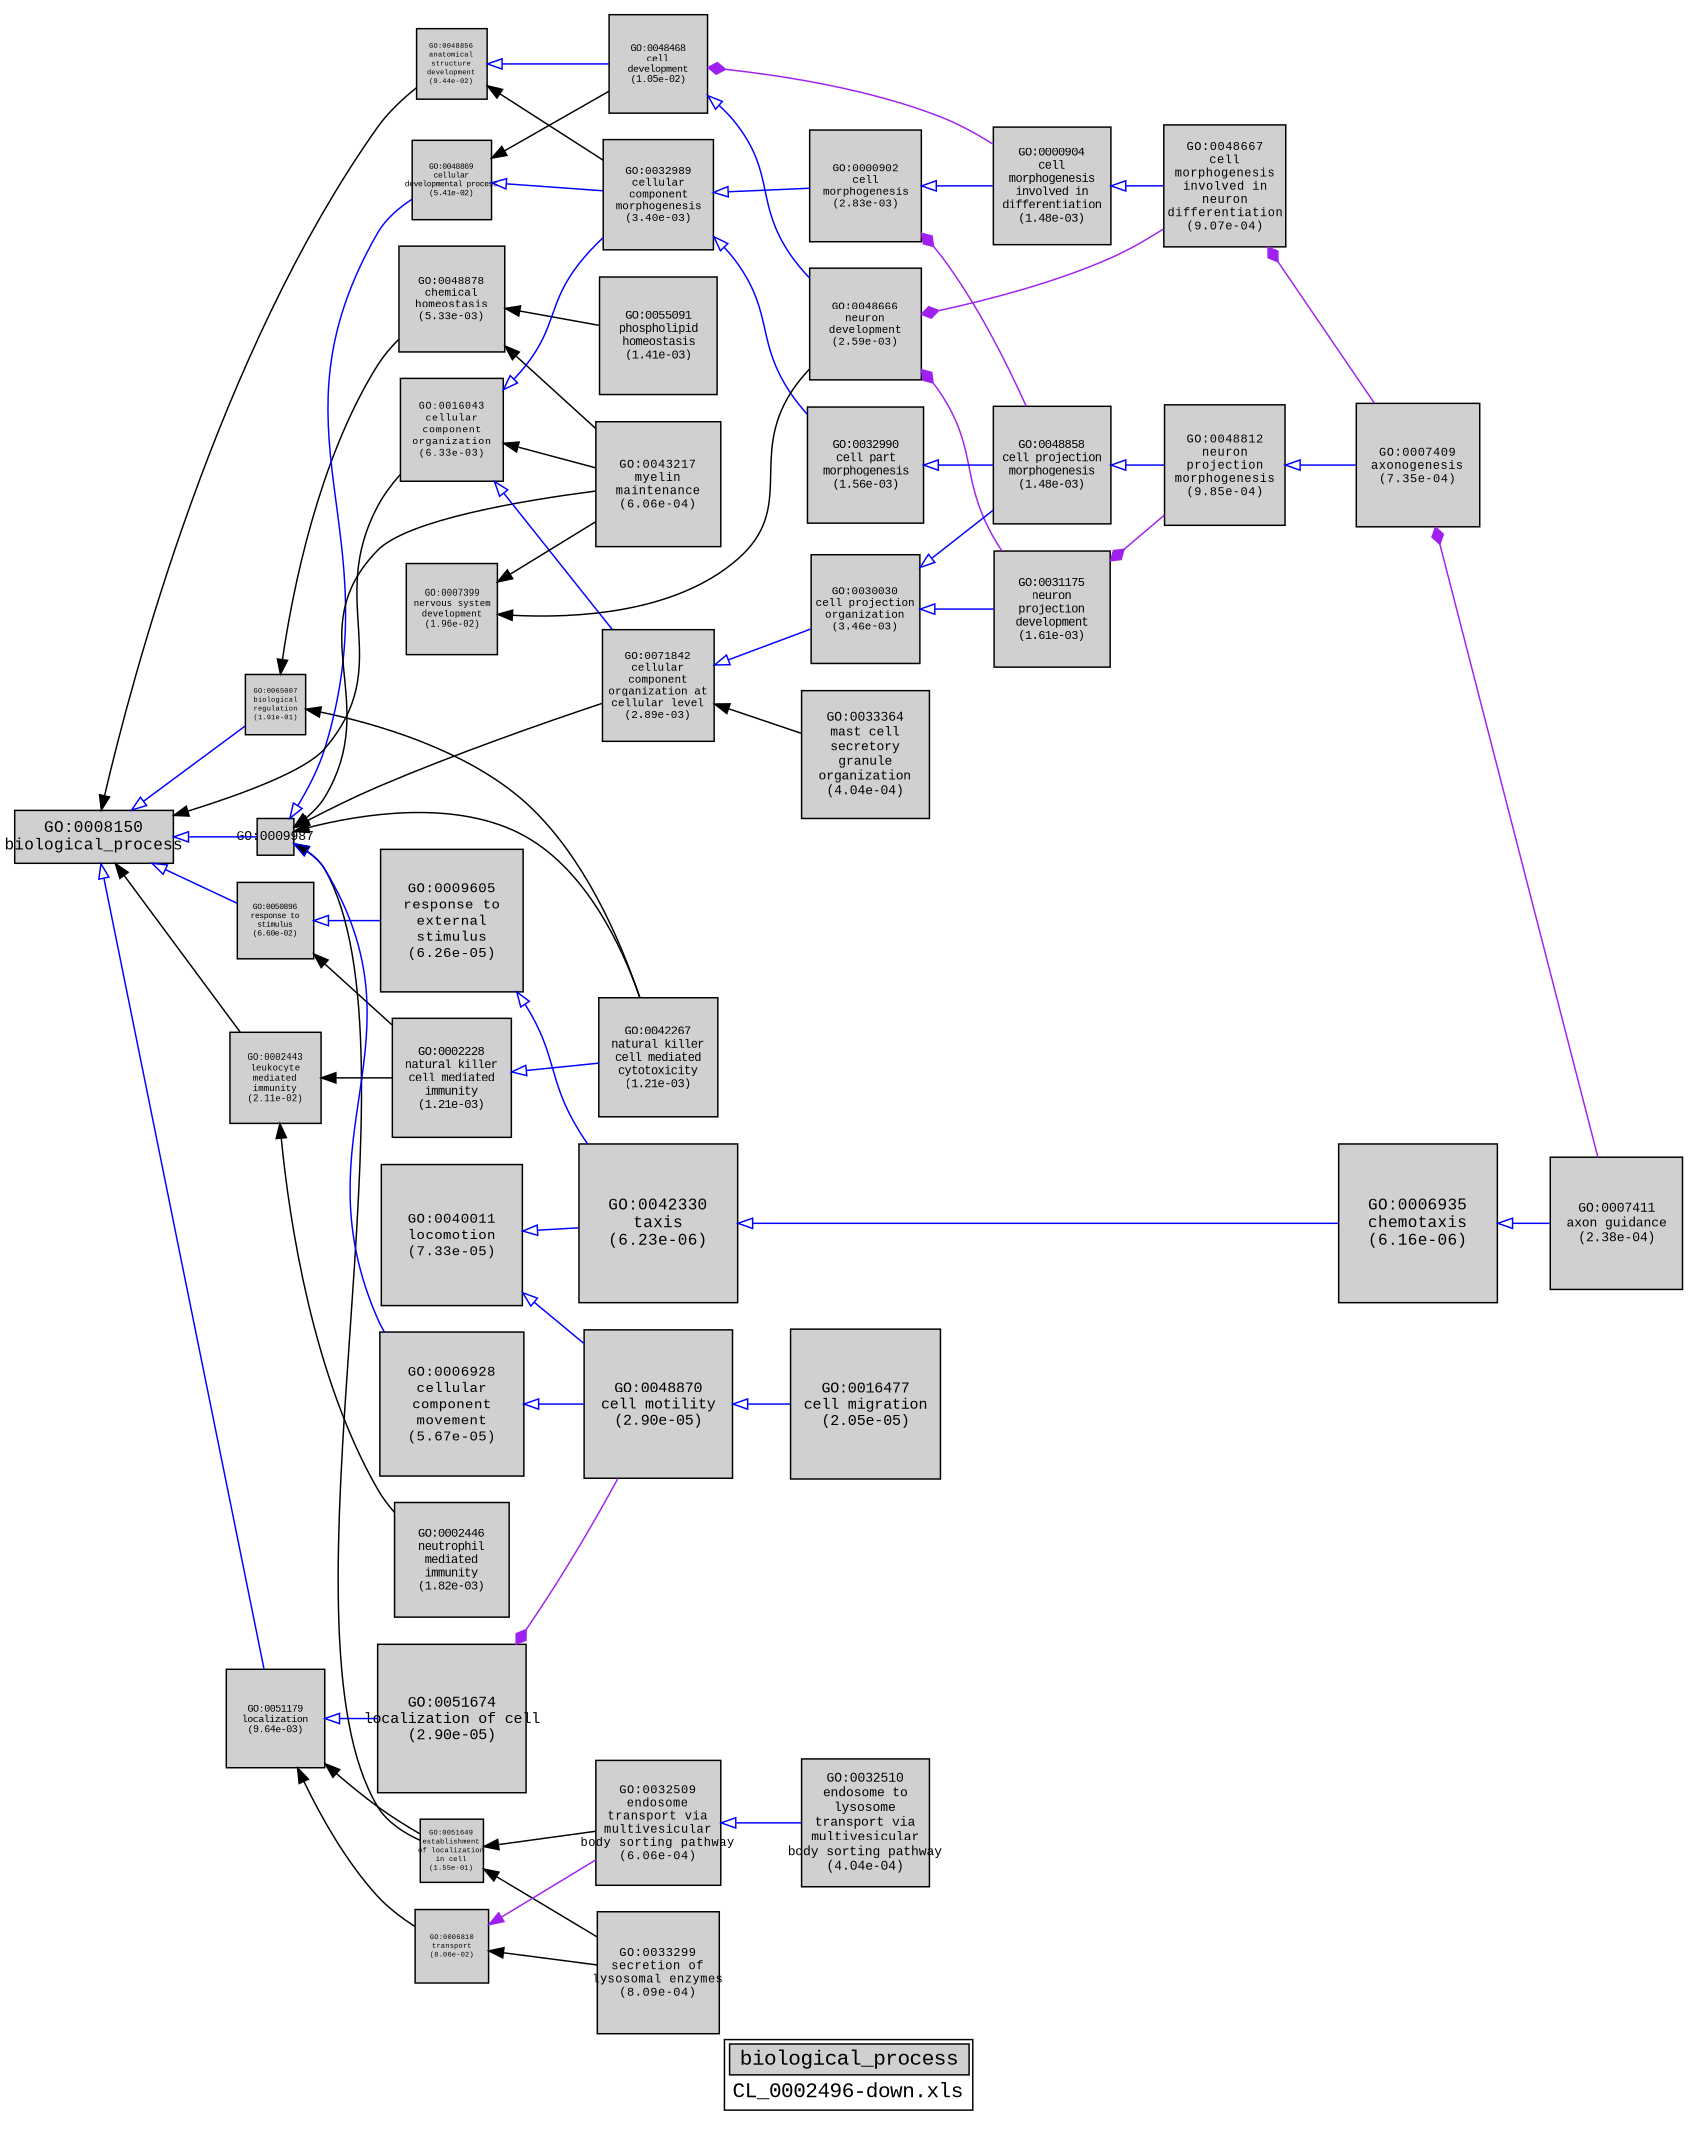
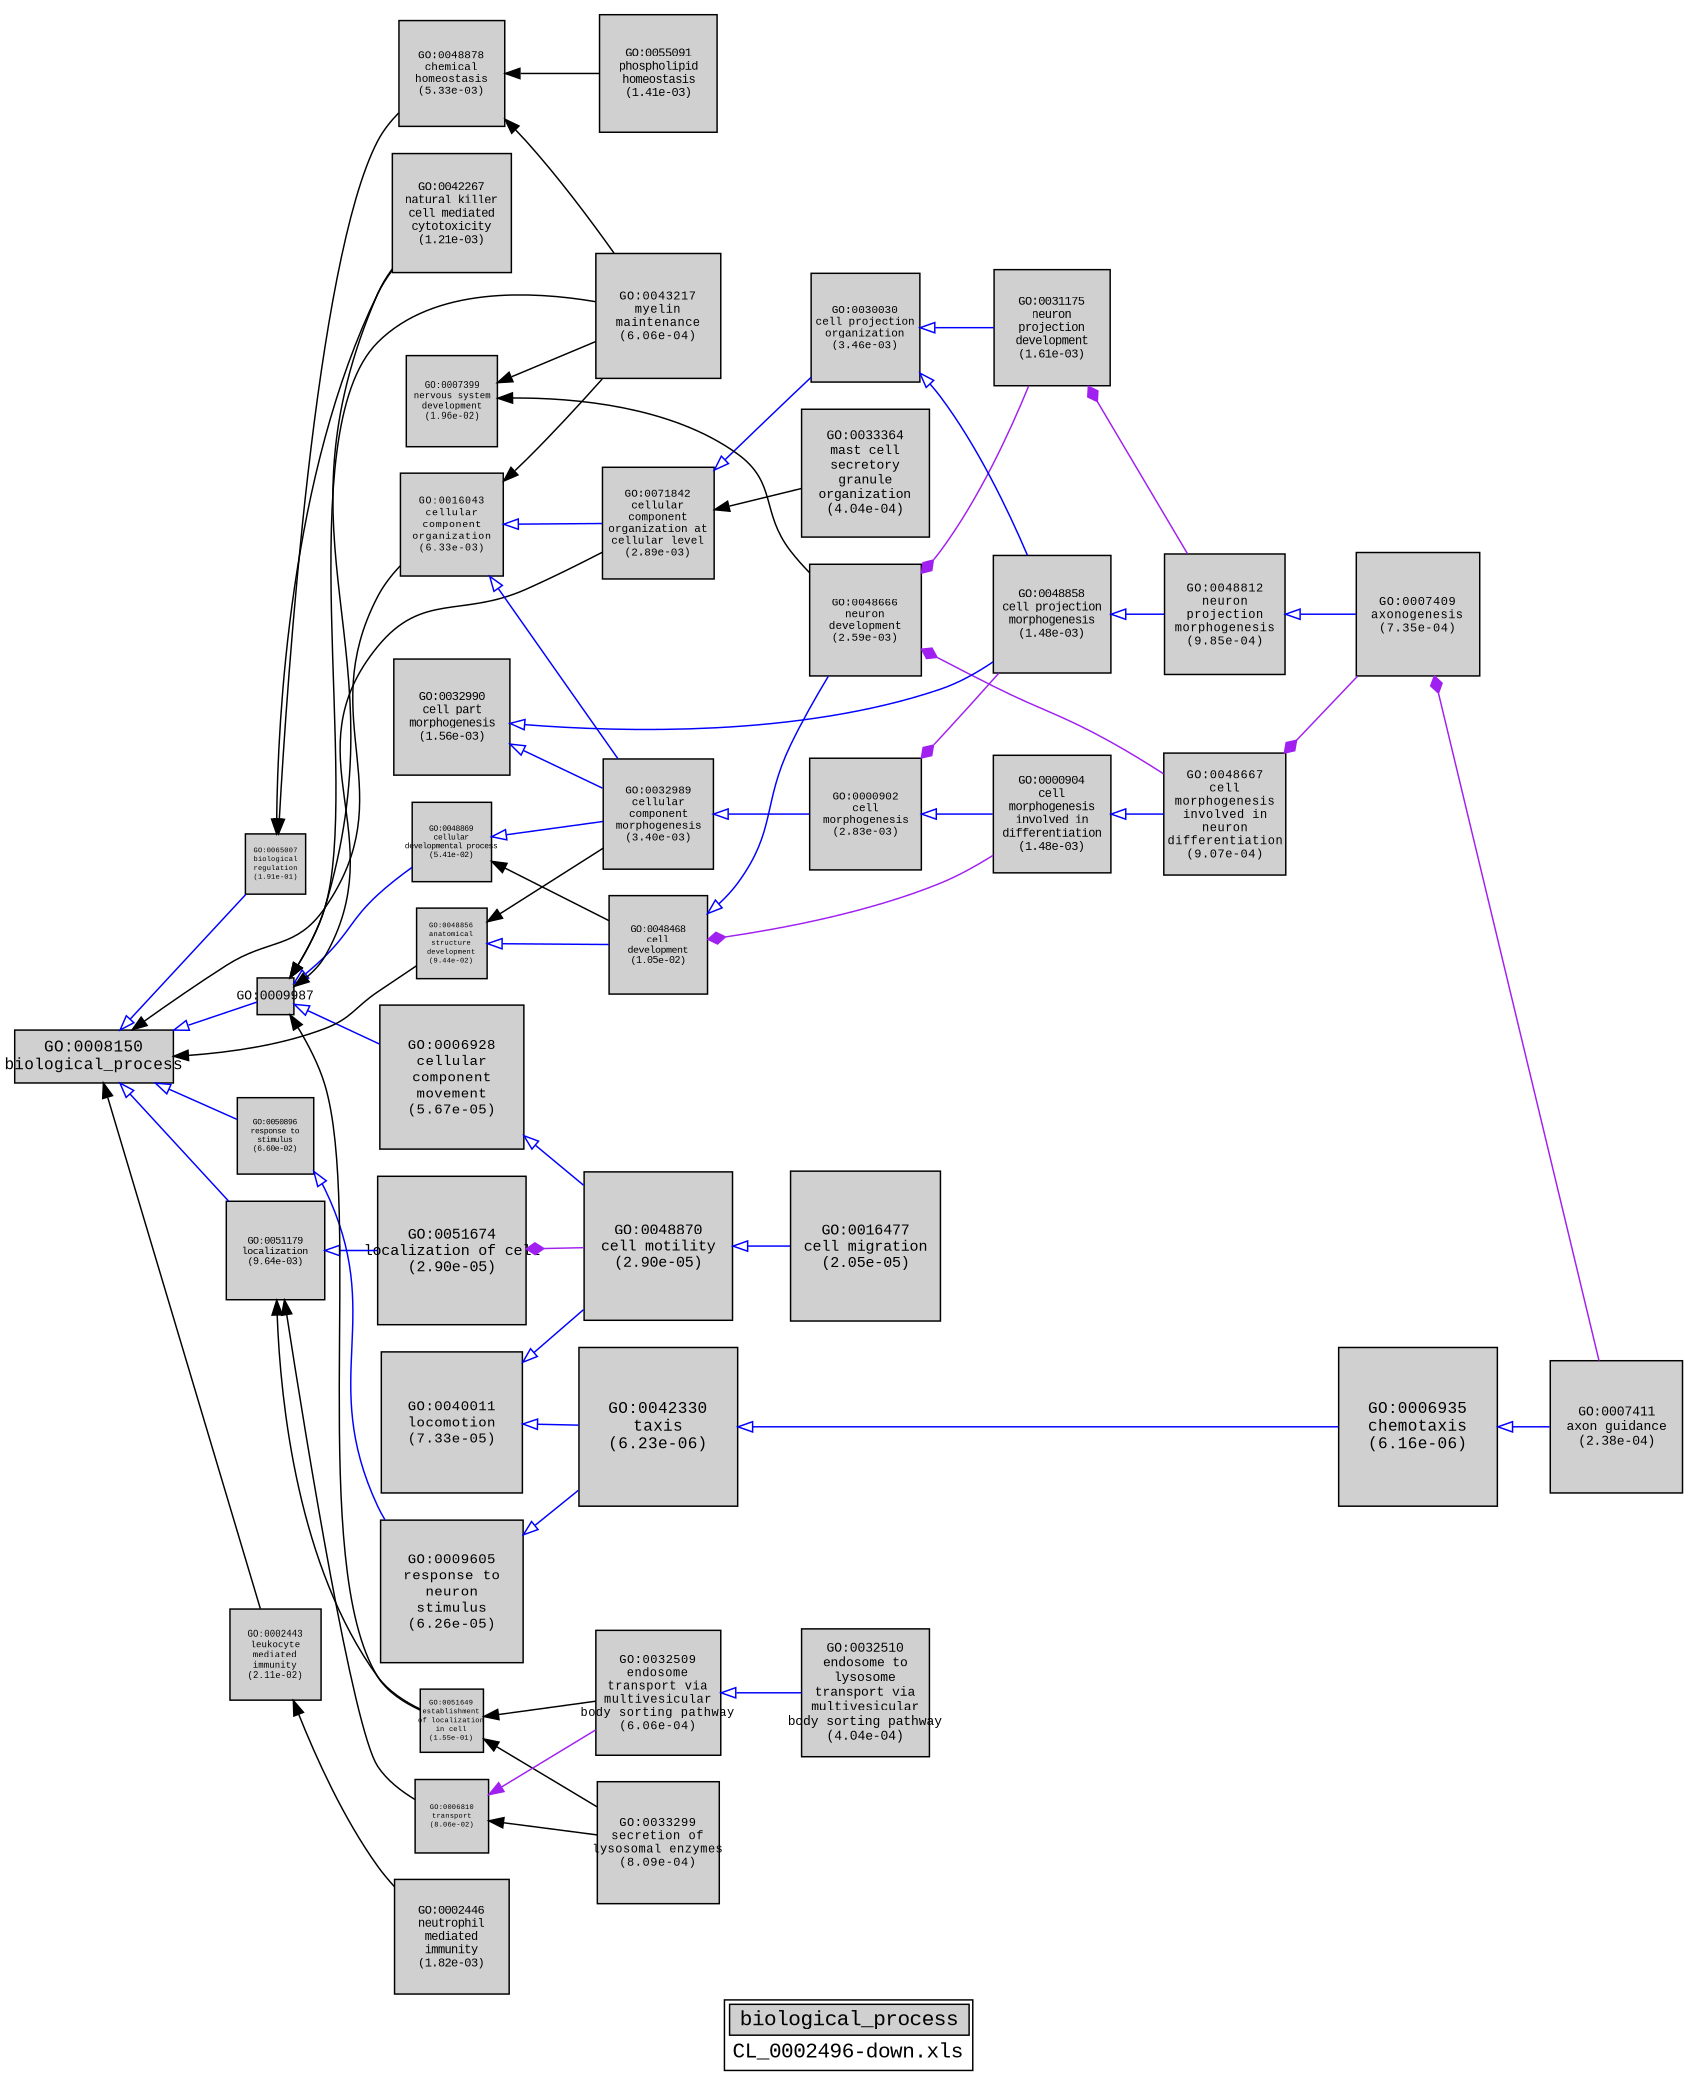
edge "GO:0032990" -> "GO:0032989": reversed
node "GO:0009605": text "external" -> "neuron"
node "GO:0002228": removed
